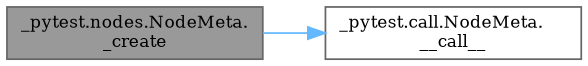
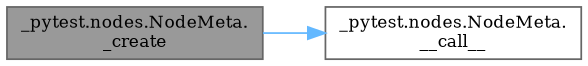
node "_pytest.call.NodeMeta. __call__": label "_pytest.call.NodeMeta. __call__" -> "_pytest.nodes.NodeMeta. __call__"
